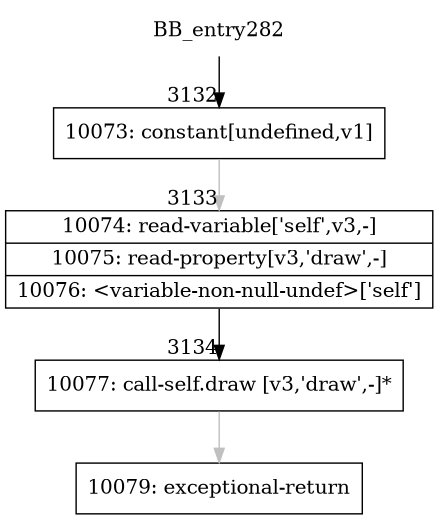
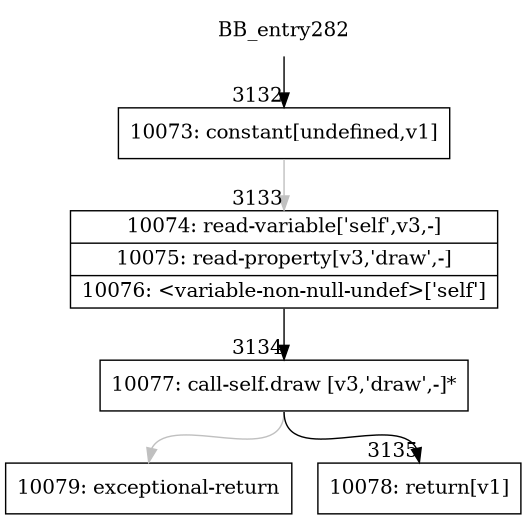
node "10078: return[v1]": added
